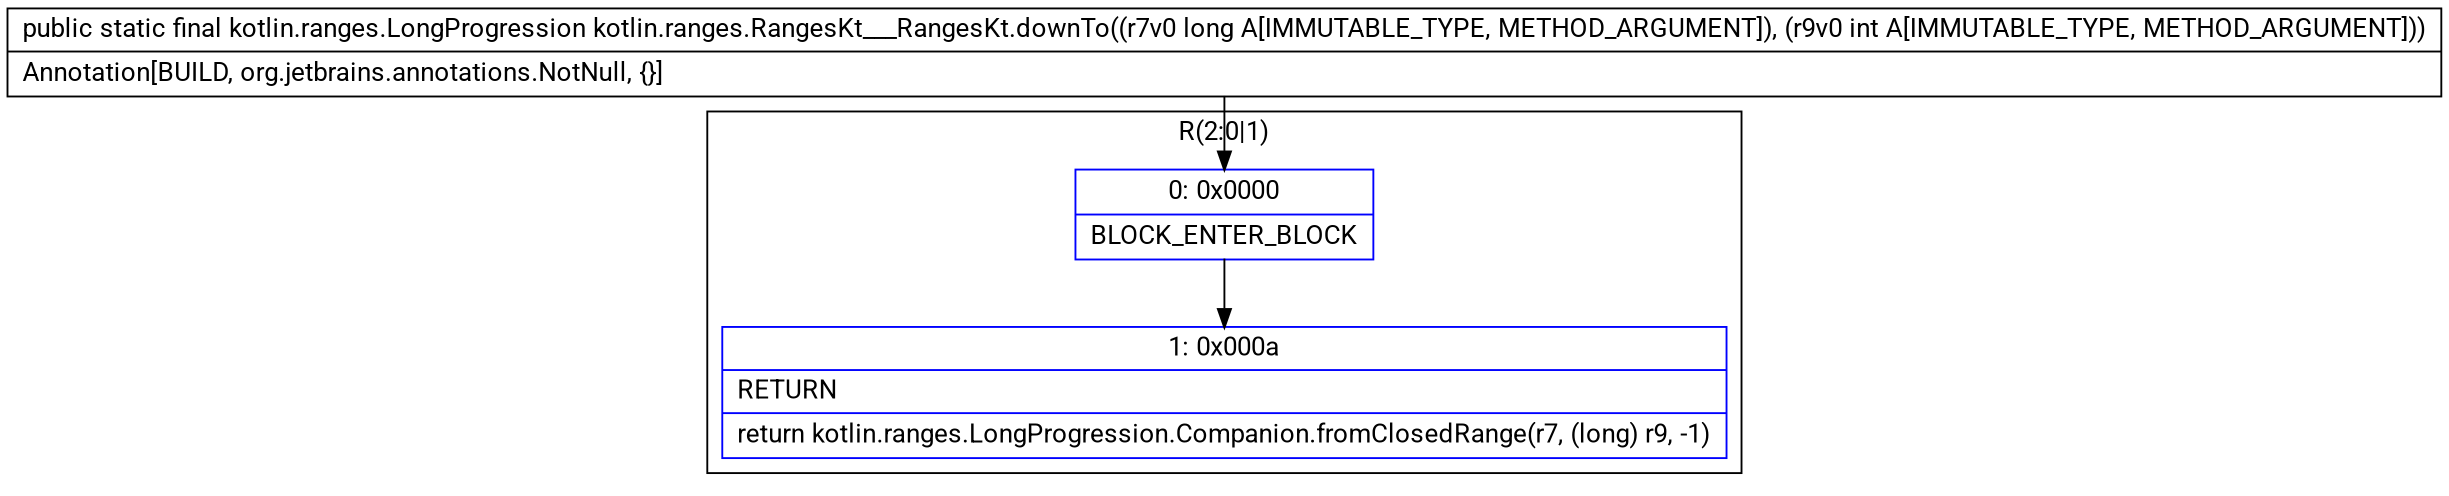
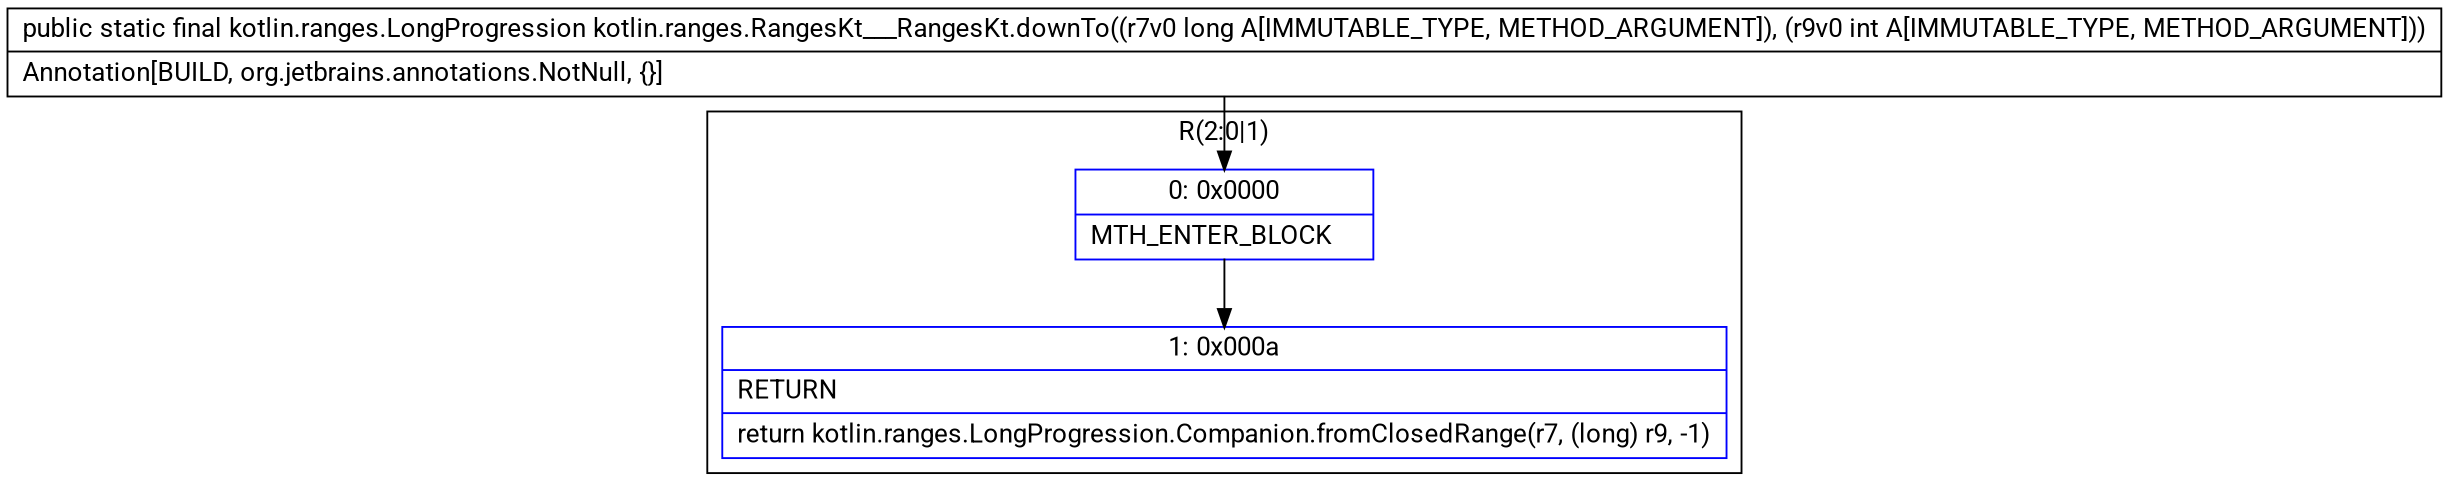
node "0: 0x0000": text "BLOCK_ENTER_BLOCK" -> "MTH_ENTER_BLOCK"
